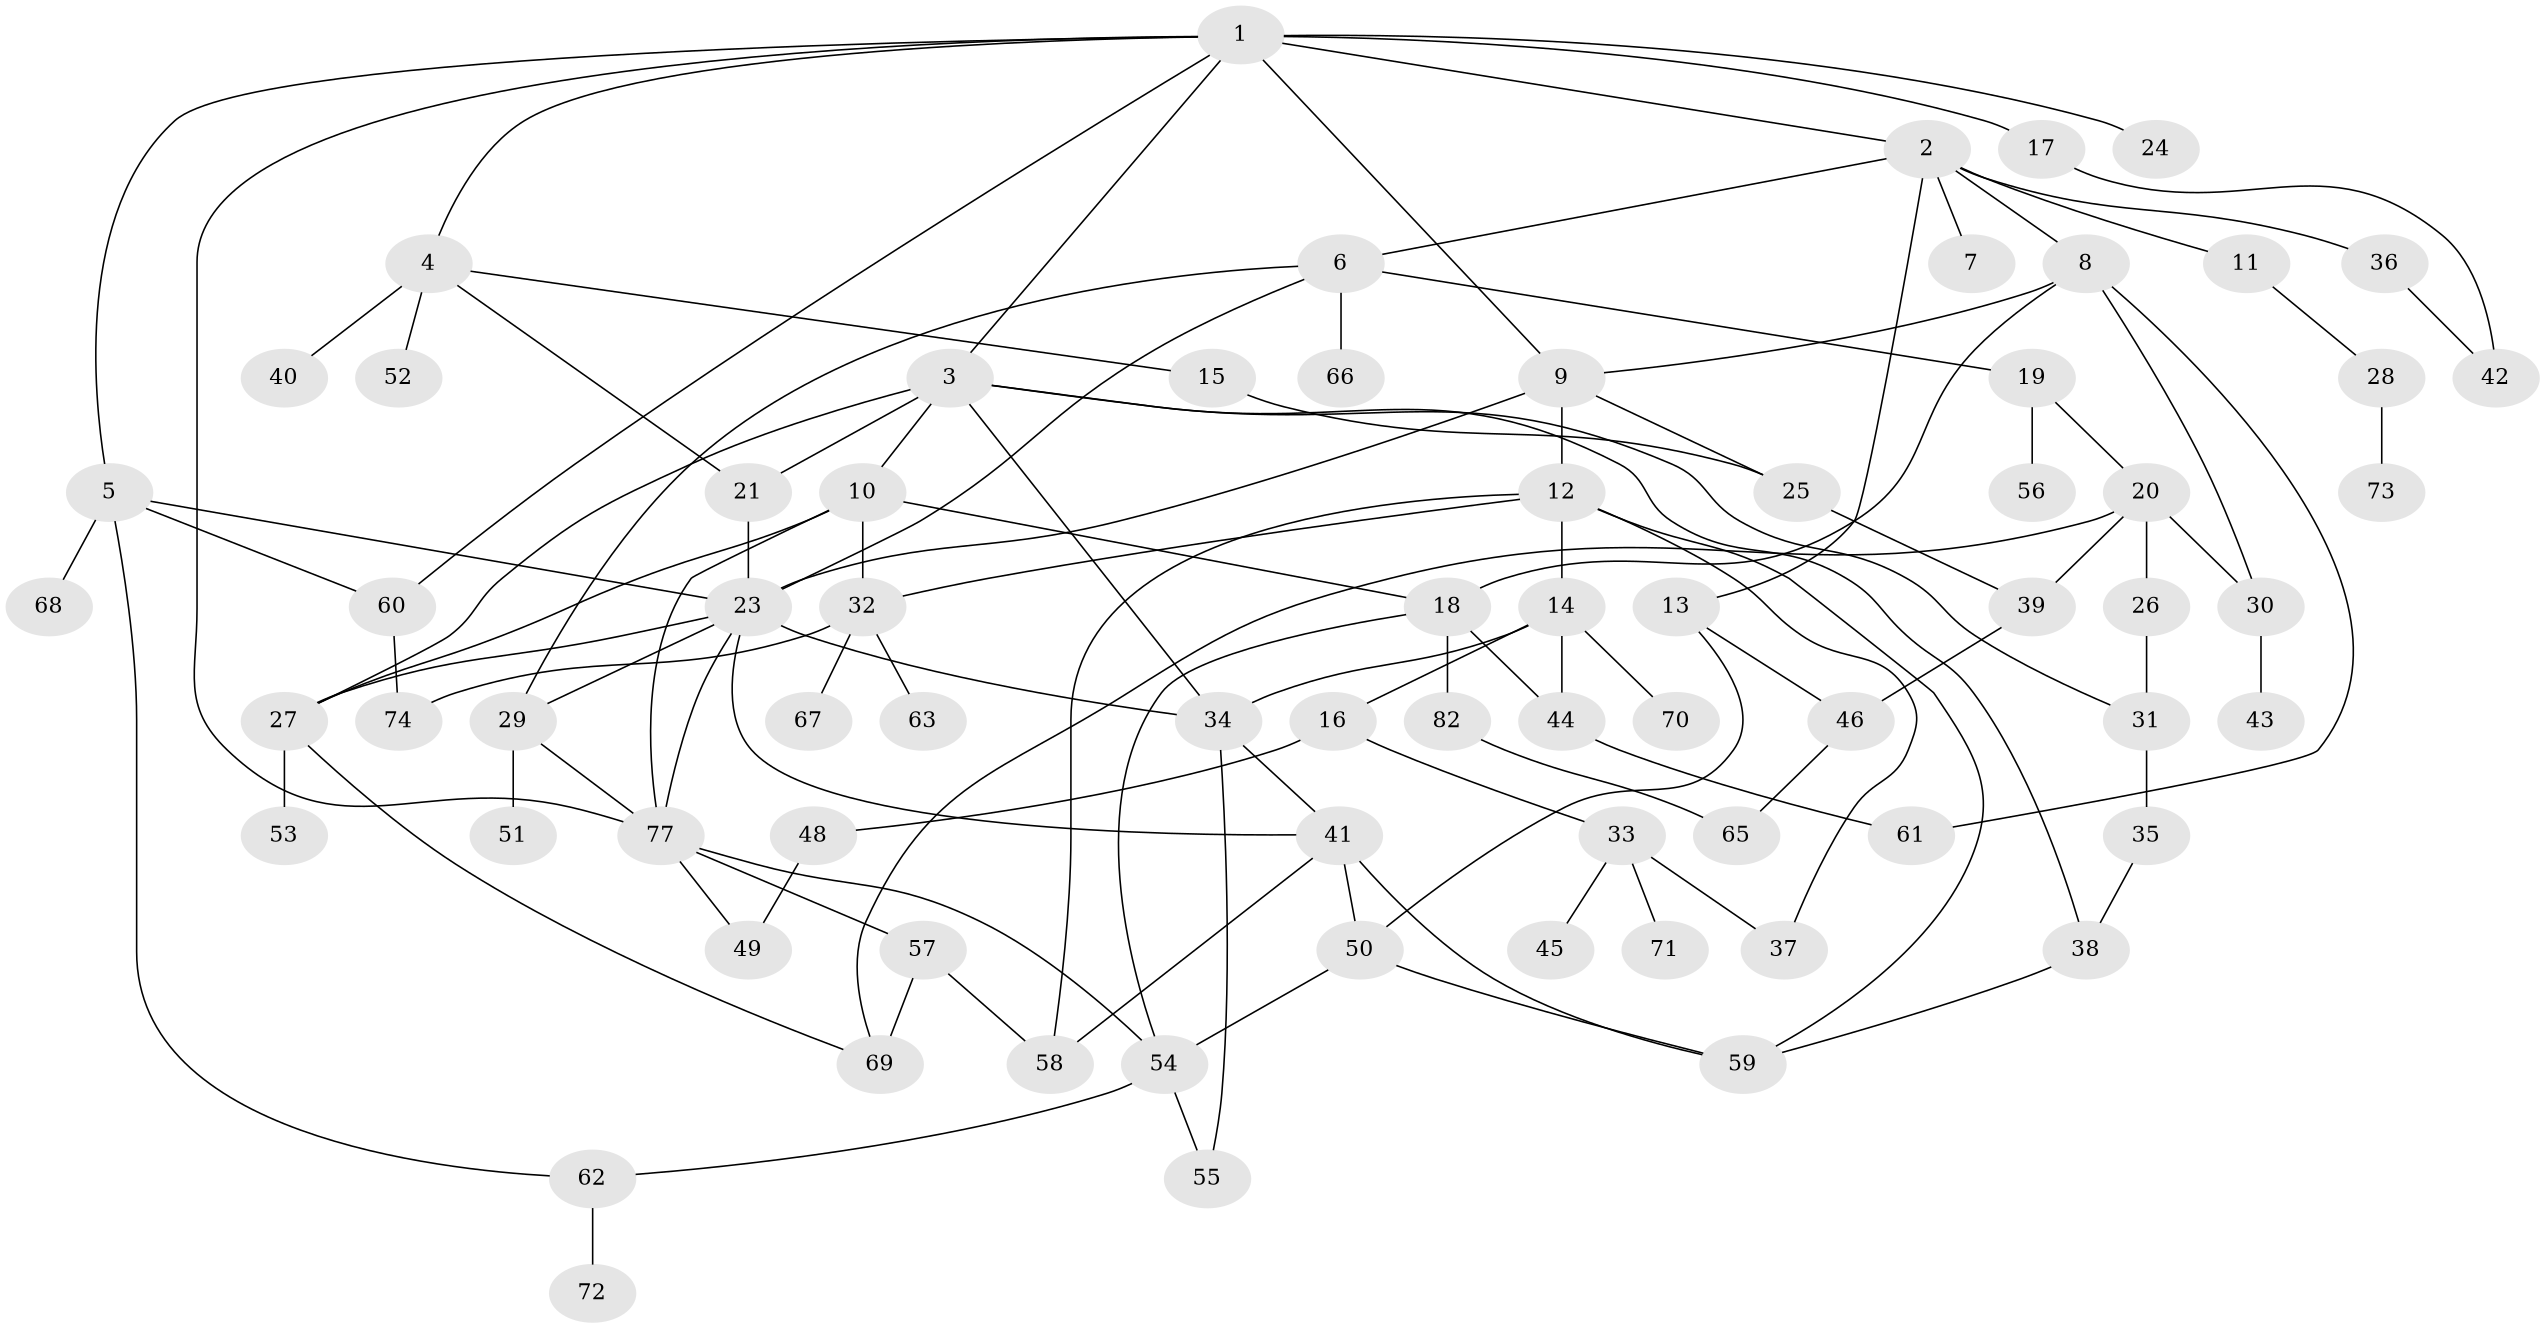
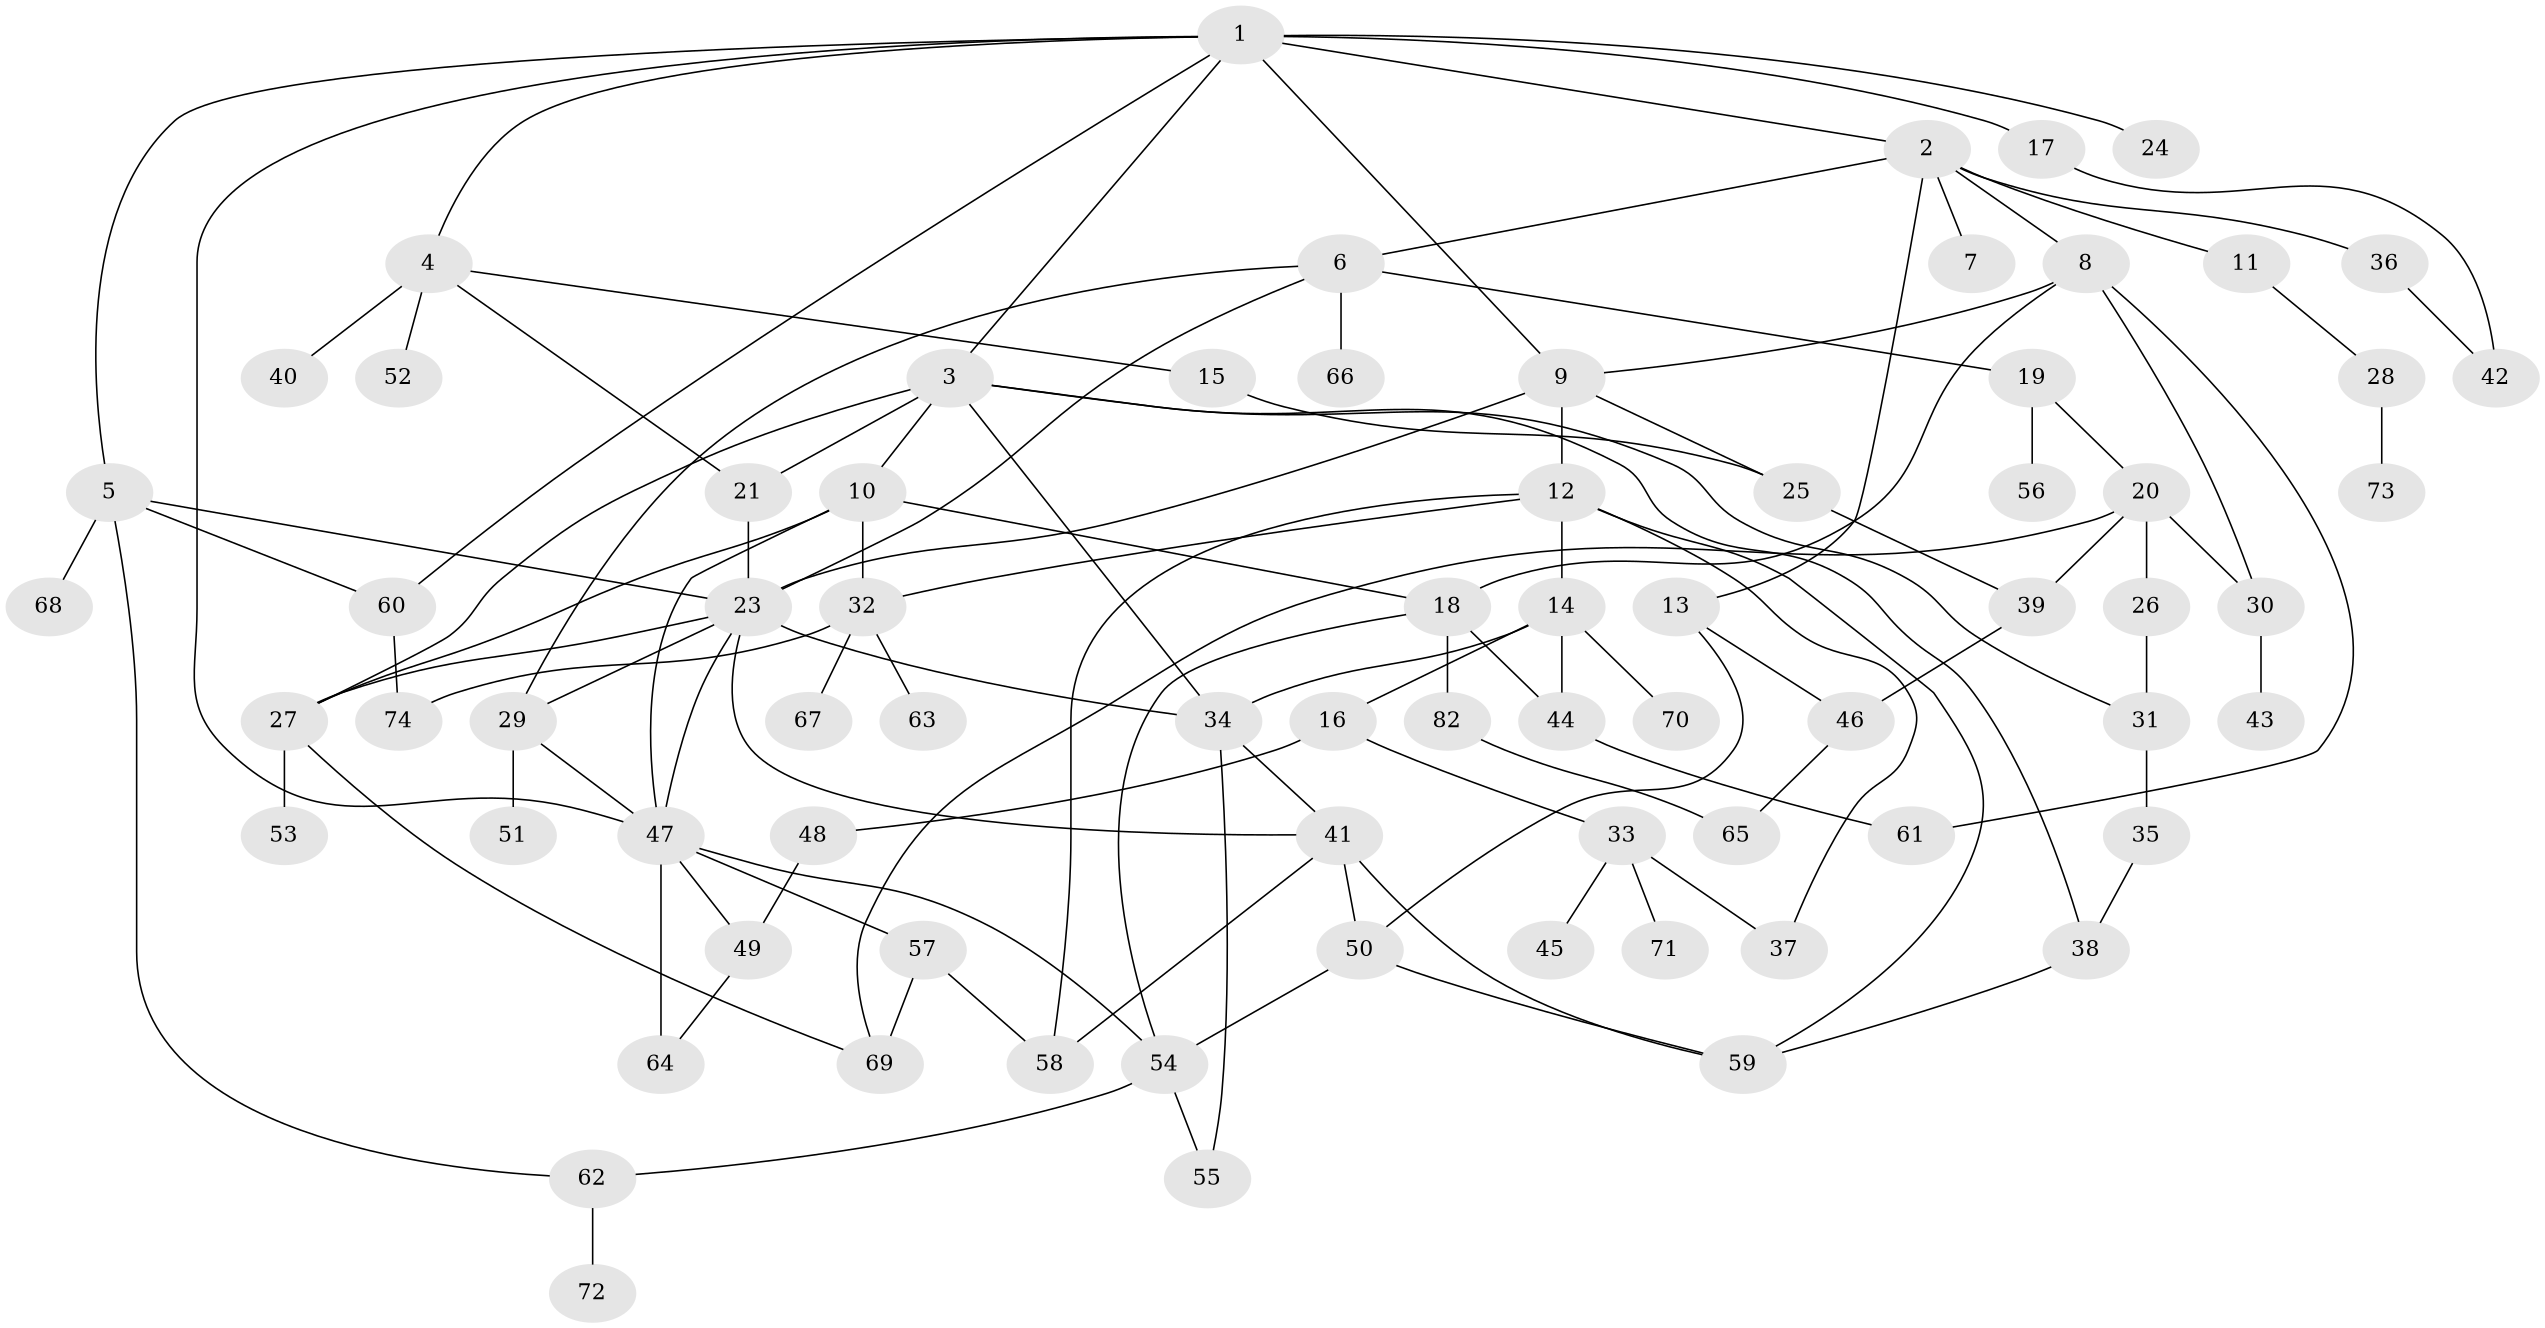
node "77": label "77" -> "47"
node "64": added
